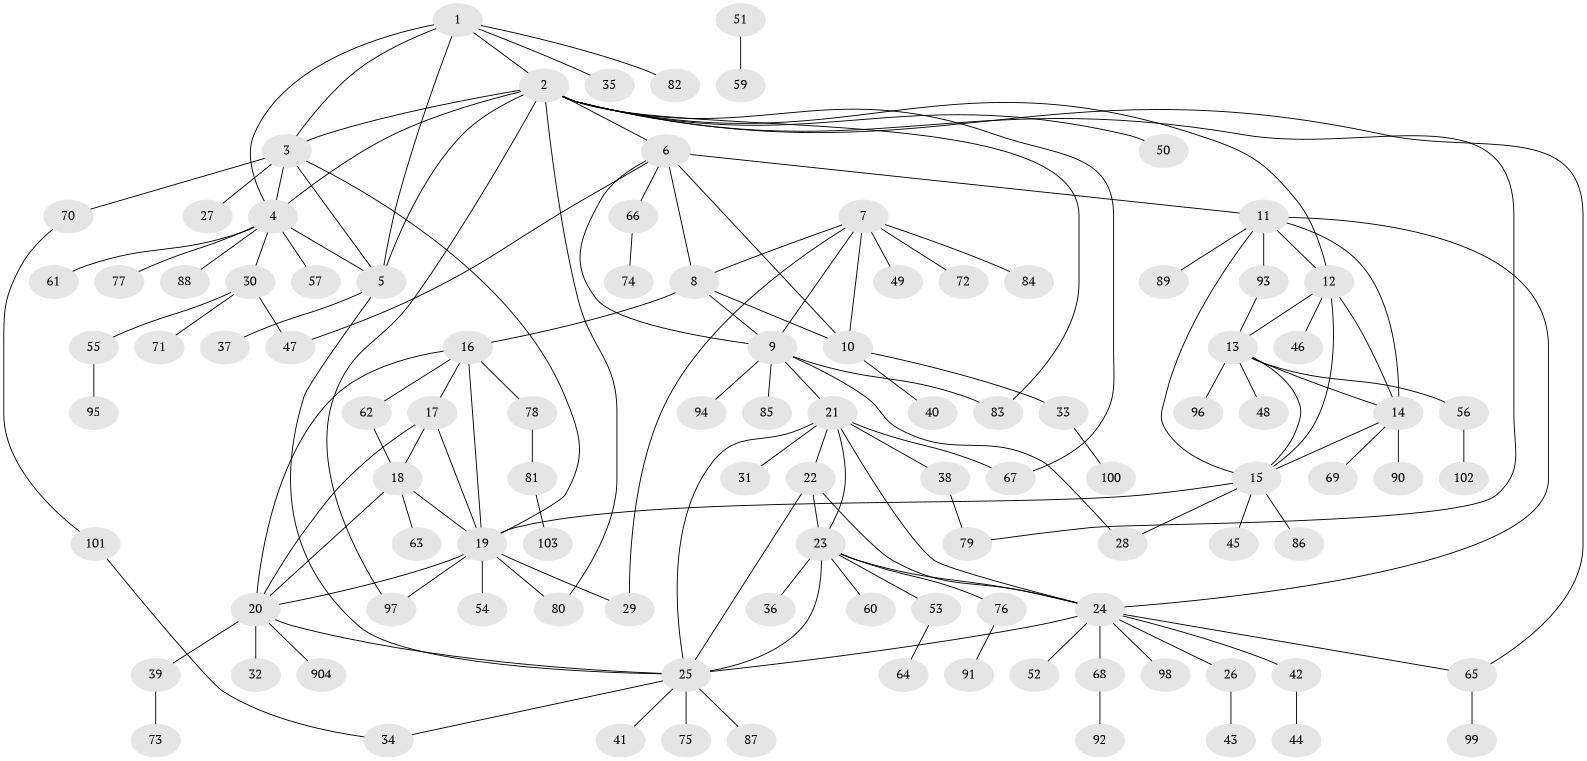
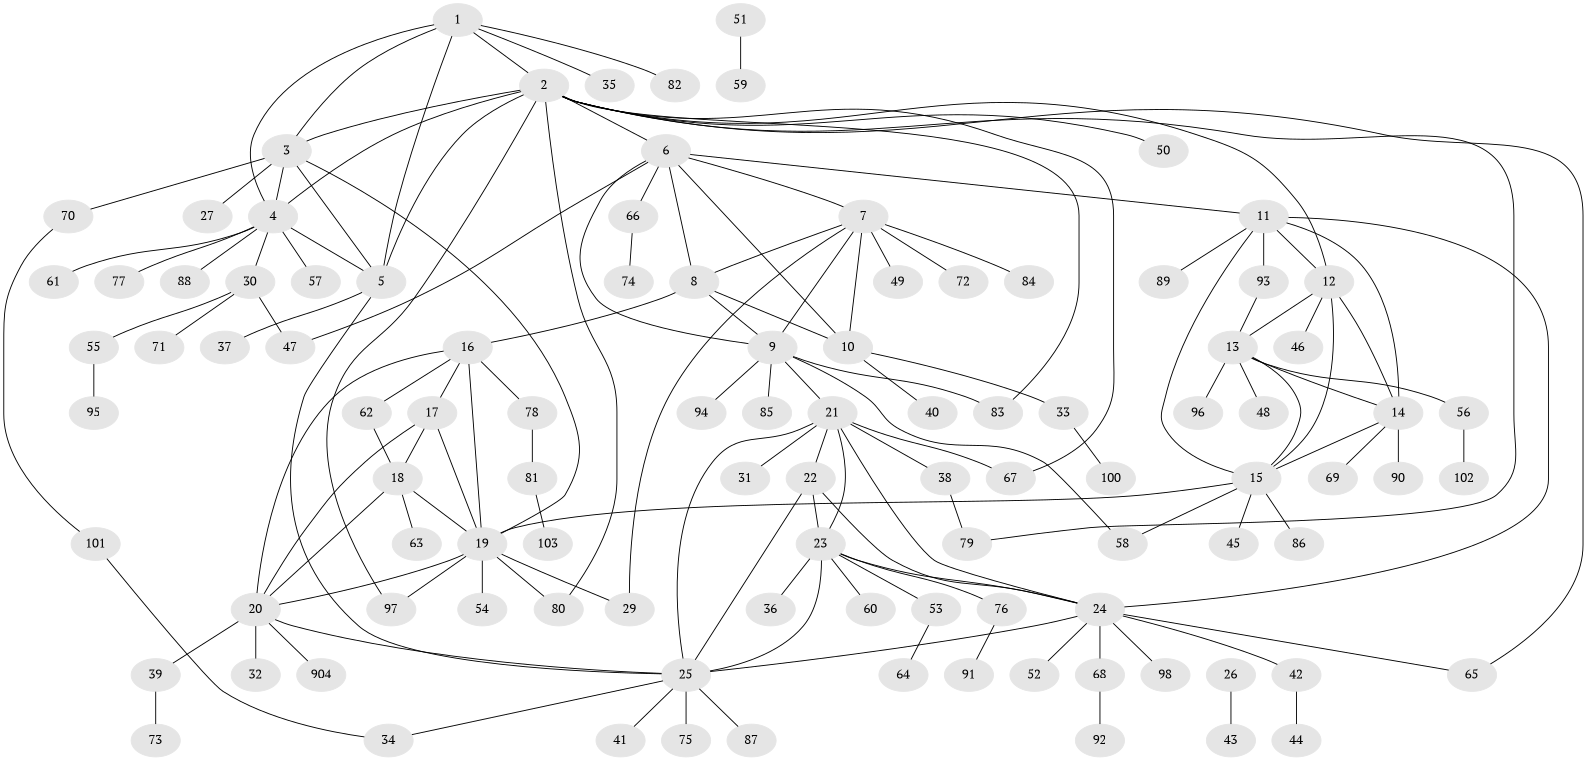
edge "6" -- "7": added
node "28": label "28" -> "58"
edge "24" -- "26": removed
node "99": removed
